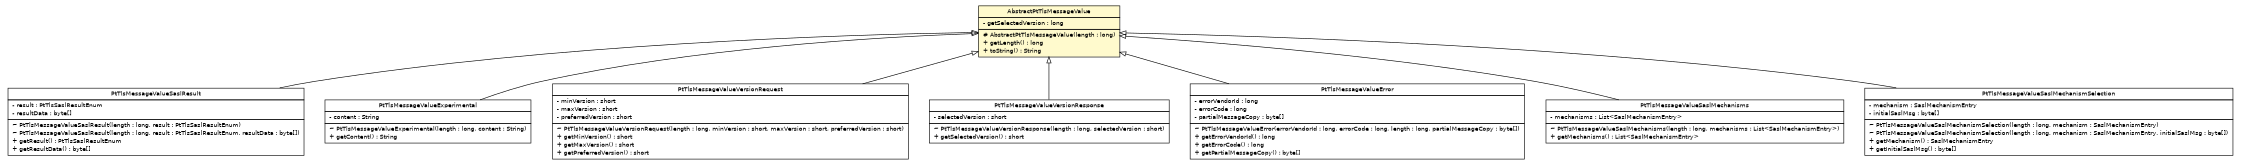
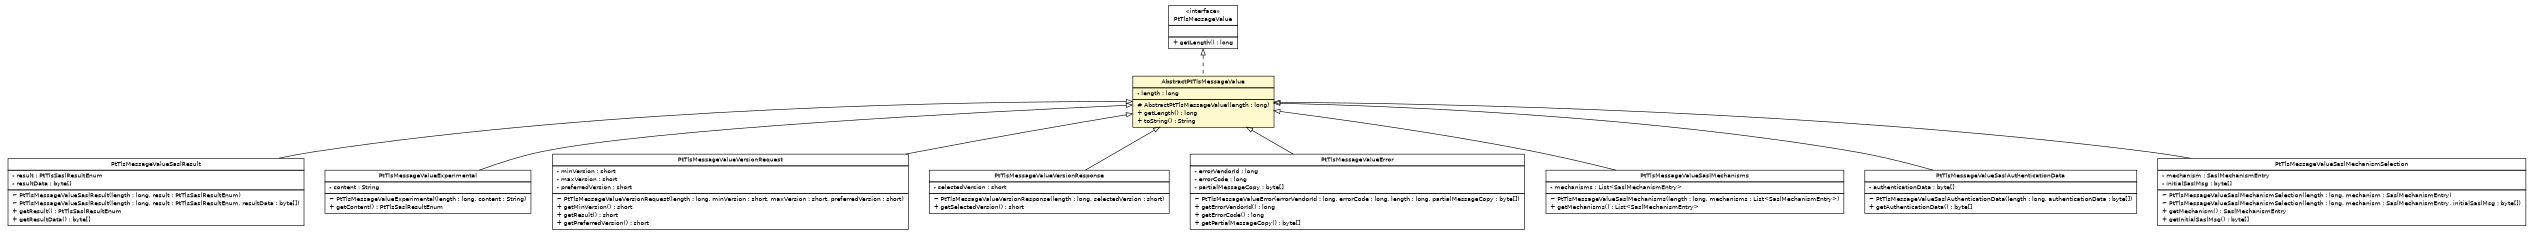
node "AbstractPtTlsMessageValue": text "- getSelectedVersion : long" -> "- length : long"
node "PtTlsMessageValue": added
node "PtTlsMessageValueExperimental": text "+ getContent() : String" -> "+ getContent() : PtTlsSaslResultEnum"
node "PtTlsMessageValueVersionRequest": text "+ getMaxVersion() : short" -> "+ getResult() : short"
node "PtTlsMessageValueSaslAuthenticationData": added
